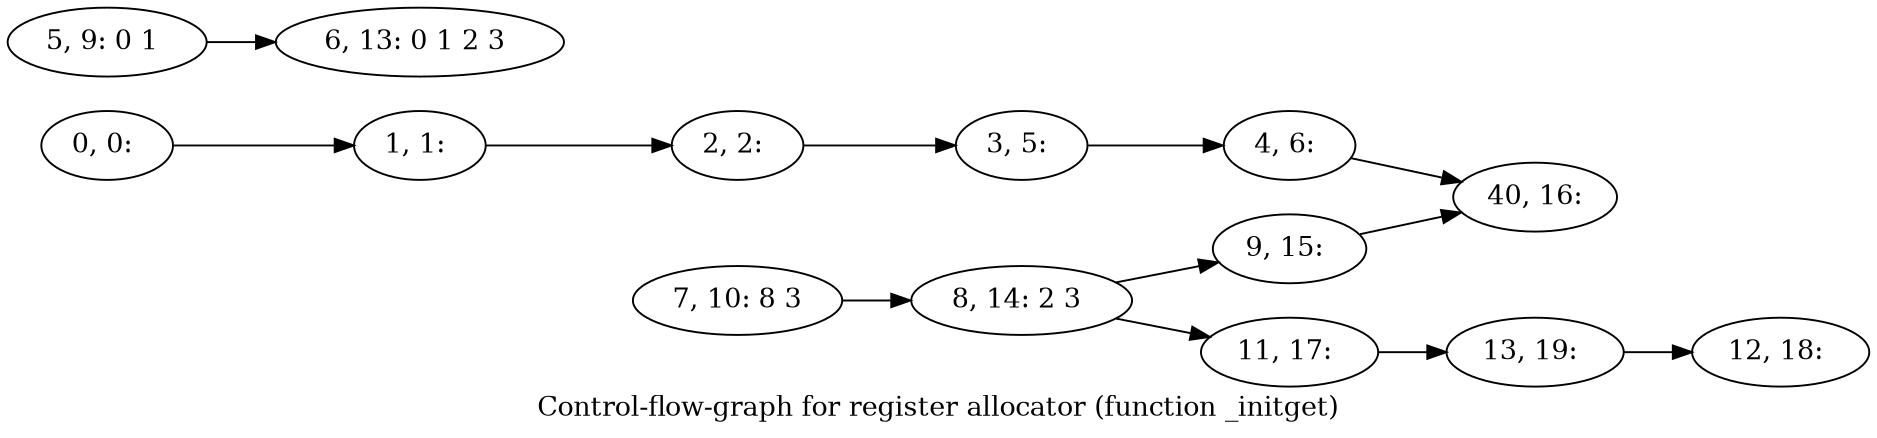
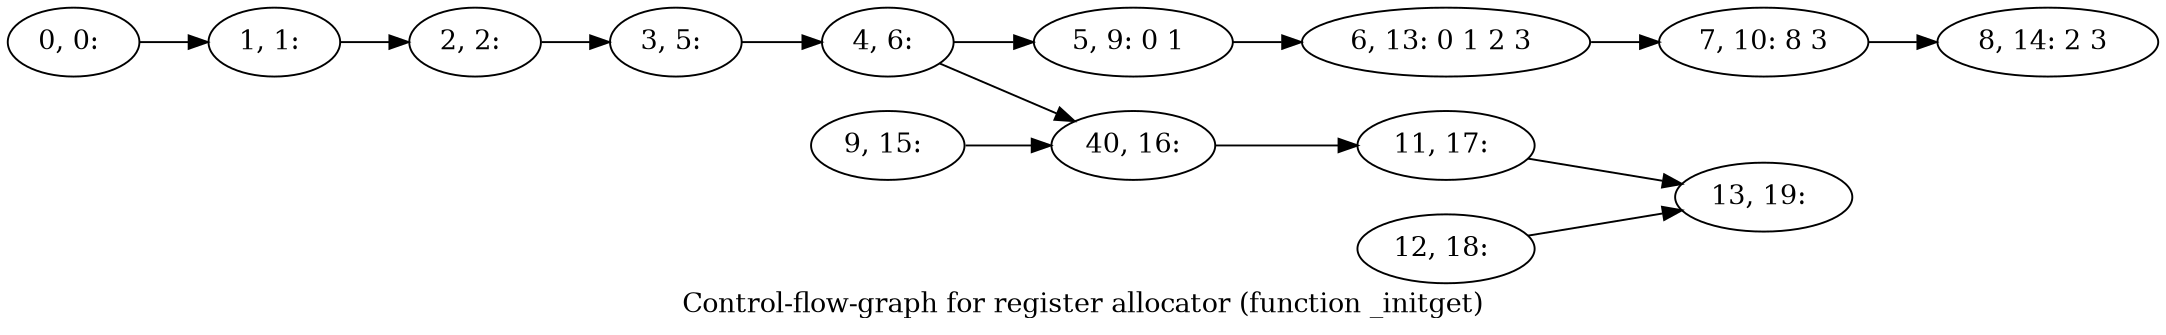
edge "4, 6:" -> "5, 9: 0 1": added
edge "6, 13: 0 1 2 3" -> "7, 10: 8 3": added
edge "8, 14: 2 3" -> "9, 15:": removed
edge "8, 14: 2 3" -> "11, 17:": now "40, 16:" -> "11, 17:"
edge "13, 19:" -> "12, 18:": reversed
